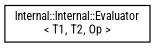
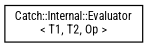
node "Internal::Internal::Evaluator < T1, T2, Op >": label "Internal::Internal::Evaluator < T1, T2, Op >" -> "Catch::Internal::Evaluator < T1, T2, Op >"
